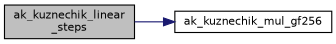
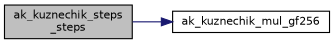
node "ak_kuznechik_linear _steps": label "ak_kuznechik_linear _steps" -> "ak_kuznechik_steps _steps"
